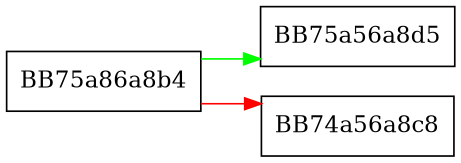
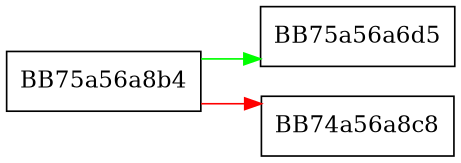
node "BB75a56a8d5": label "BB75a56a8d5" -> "BB75a56a6d5"
node "BB75a86a8b4": label "BB75a86a8b4" -> "BB75a56a8b4"
